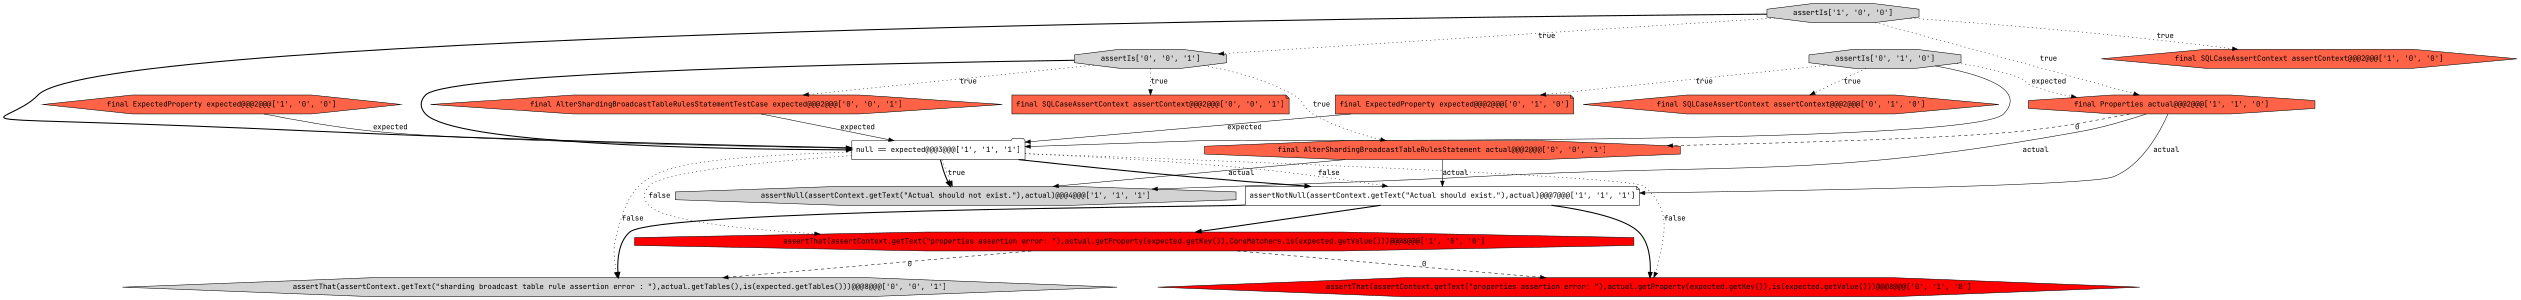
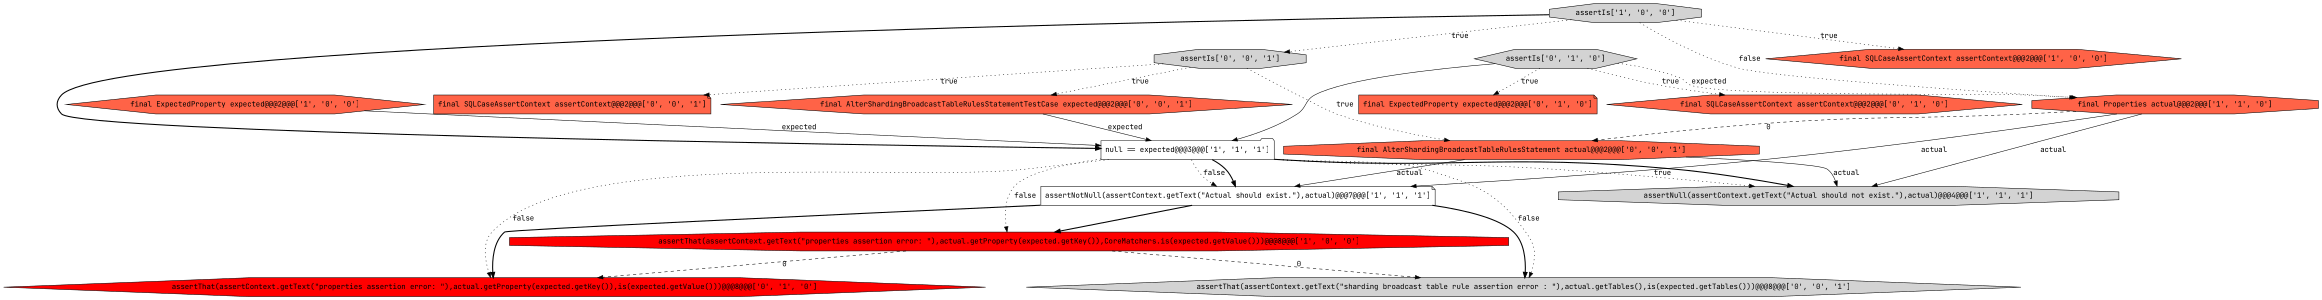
node "assertIs['0', '1', '0']": shape octagon -> hexagon
edge "assertIs['1', '0', '0']" -> "final Properties actual@@@2@@@['1', '1', '0']": label "true" -> "false"
edge "assertIs['0', '0', '1']" -> "null == expected@@@3@@@['1', '1', '1']": removed
edge "final ExpectedProperty expected@@@2@@@['0', '1', '0']" -> "null == expected@@@3@@@['1', '1', '1']": removed, label "expected"
